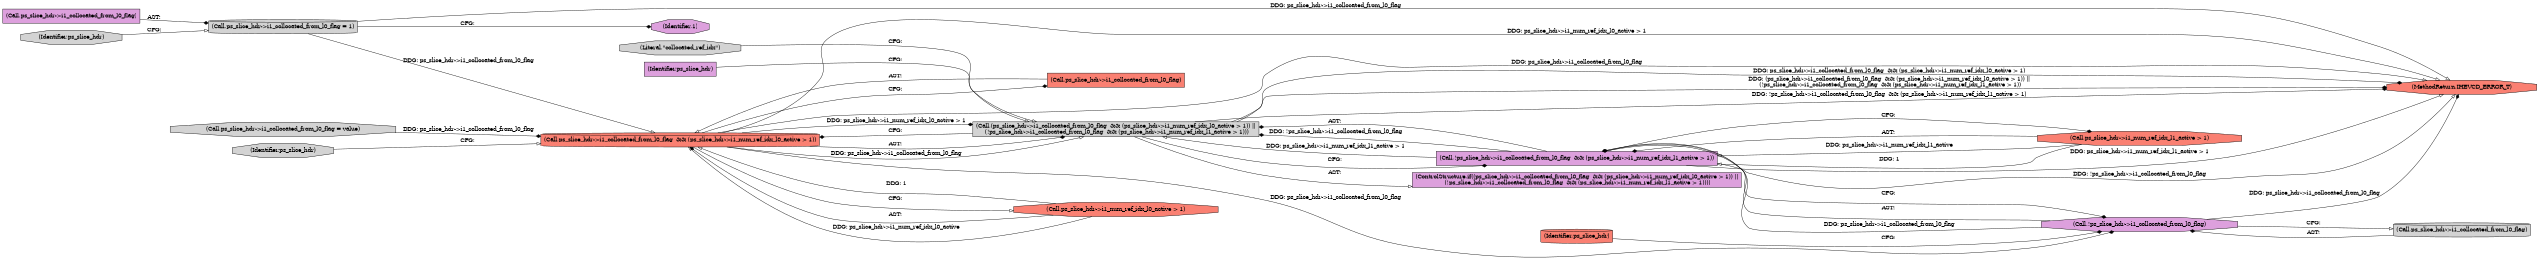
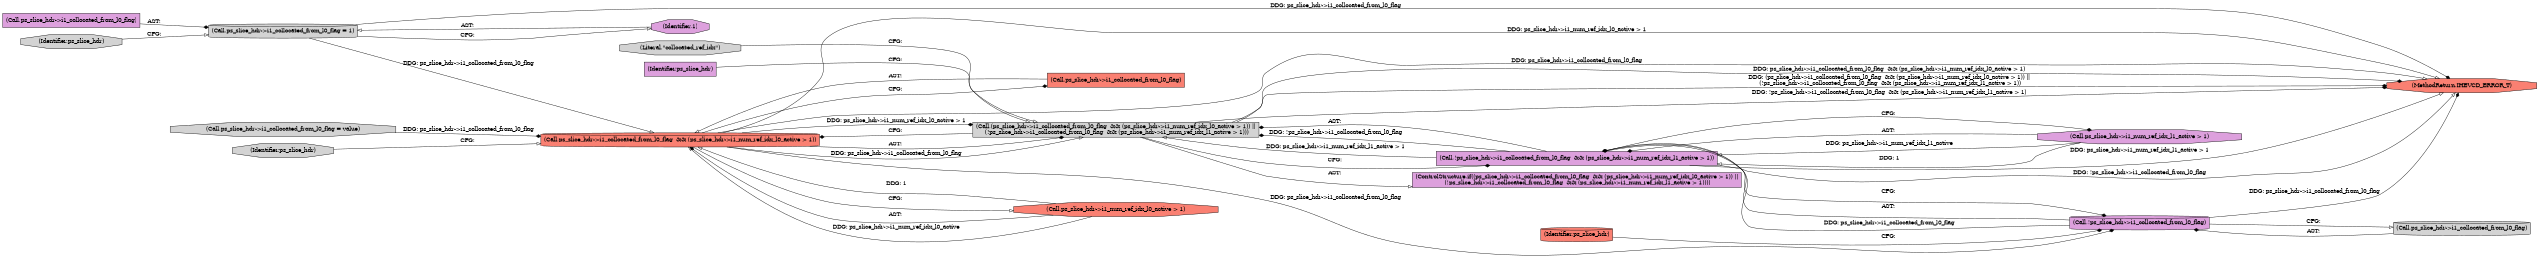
edge "(Call,ps_slice_hdr->i1_collocated_from_l0_flag = 1)" -> "(MethodReturn,IHEVCD_ERROR_T)": arrowhead onormal -> diamond
edge "(Call,ps_slice_hdr->i1_collocated_from_l0_flag = 1)" -> "(Identifier,1)": arrowhead diamond -> onormal
edge "(Identifier,1)" -> "(Call,ps_slice_hdr->i1_collocated_from_l0_flag = 1)": added, label "AST:"
node "(Call,ps_slice_hdr->i1_num_ref_idx_l1_active > 1)": fillcolor salmon -> plum
node "(Call,!ps_slice_hdr->i1_collocated_from_l0_flag)": shape octagon -> cylinder
